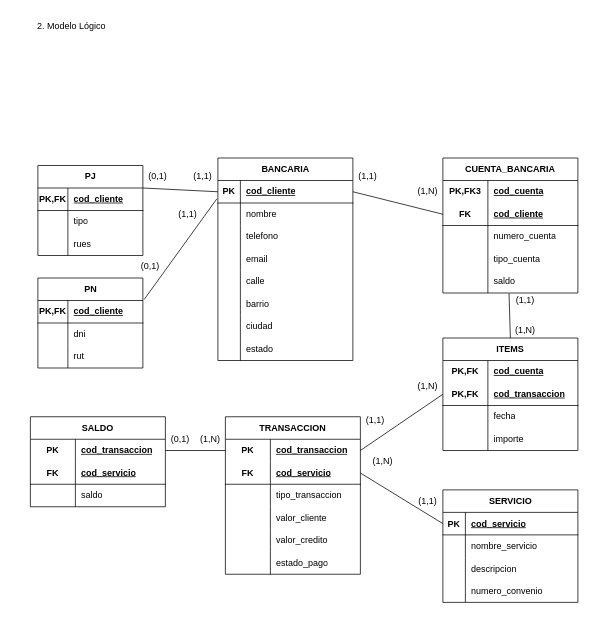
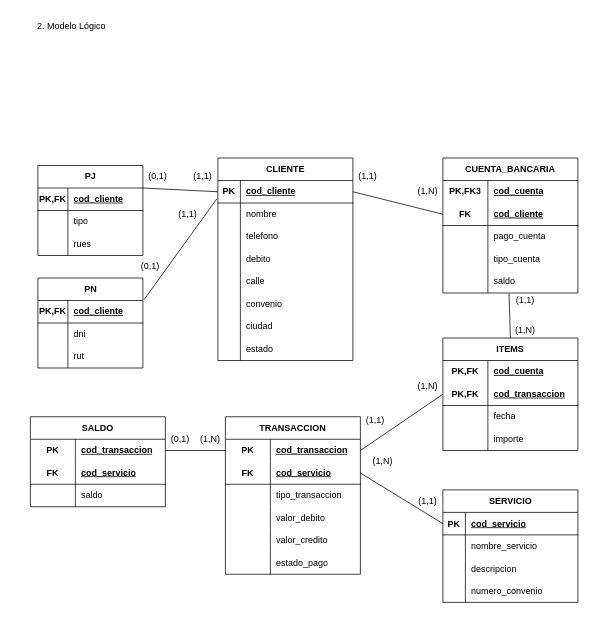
node "BANCARIA": label "BANCARIA" -> "CLIENTE"
node "numero_cuenta": label "numero_cuenta" -> "pago_cuenta"
node "email": label "email" -> "debito"
node "barrio": label "barrio" -> "convenio"
node "valor_cliente": label "valor_cliente" -> "valor_debito"
